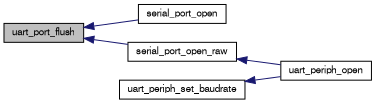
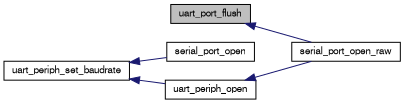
edge "serial_port_open" -> "uart_port_flush": now "serial_port_open" -> "uart_periph_set_baudrate"
edge "uart_periph_open" -> "serial_port_open_raw": reversed
